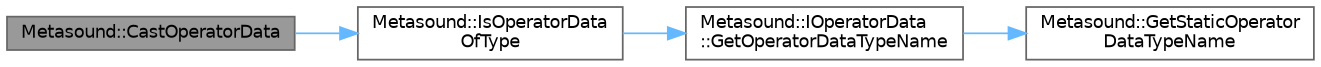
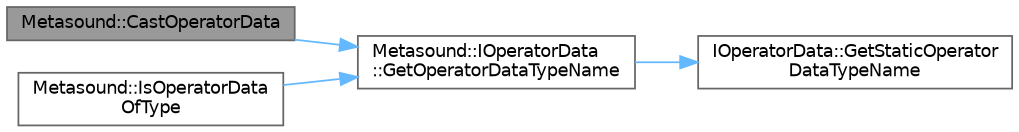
edge "Metasound::CastOperatorData" -> "Metasound::IsOperatorData OfType": now "Metasound::CastOperatorData" -> "Metasound::IOperatorData ::GetOperatorDataTypeName"
node "Metasound::GetStaticOperator DataTypeName": label "Metasound::GetStaticOperator DataTypeName" -> "IOperatorData::GetStaticOperator DataTypeName"
